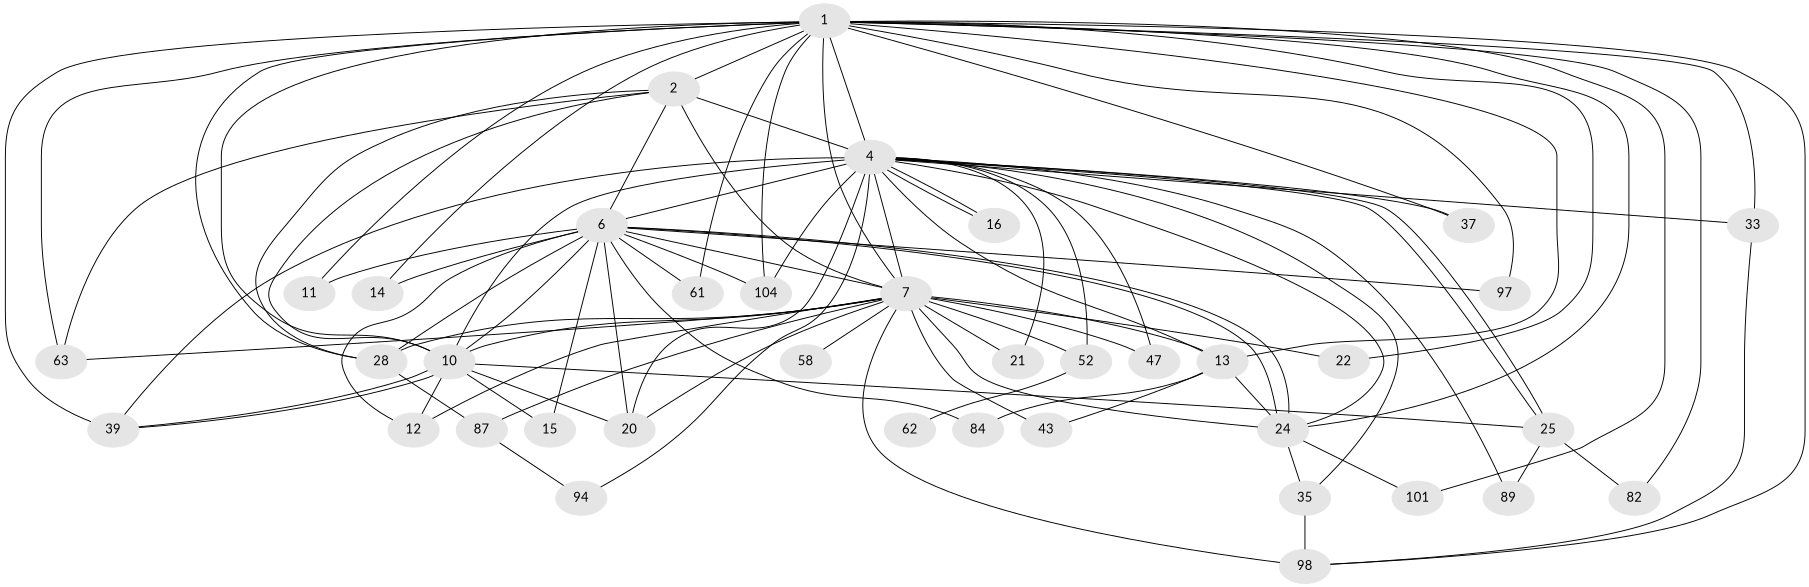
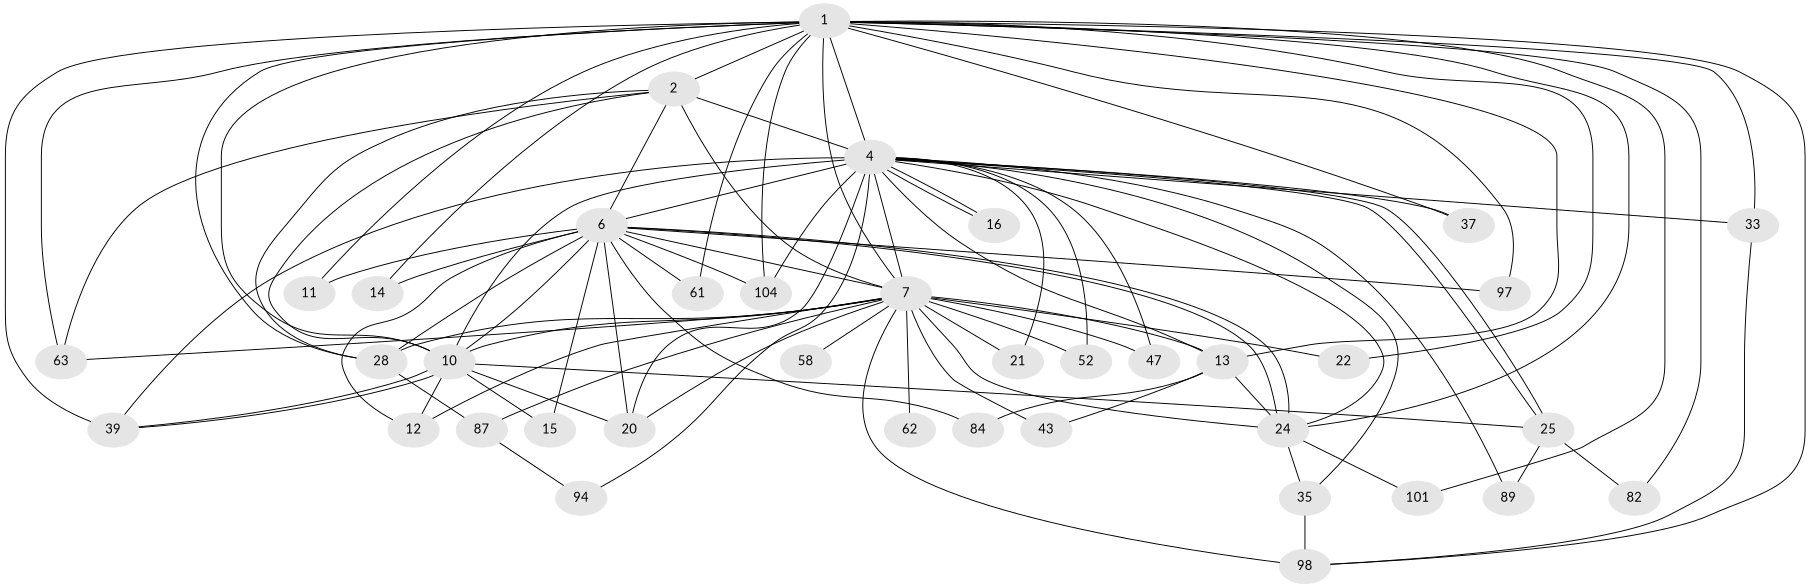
edge "52" -- "62": now "7" -- "62"
